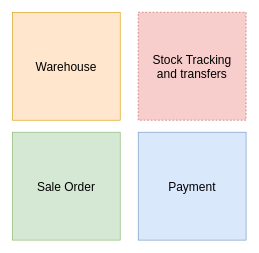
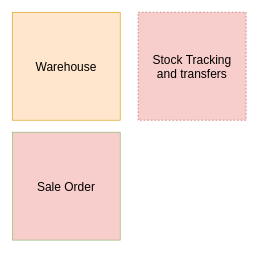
node "Sale Order": fillcolor #d5e8d4 -> #f8cecc
node "Payment": removed
